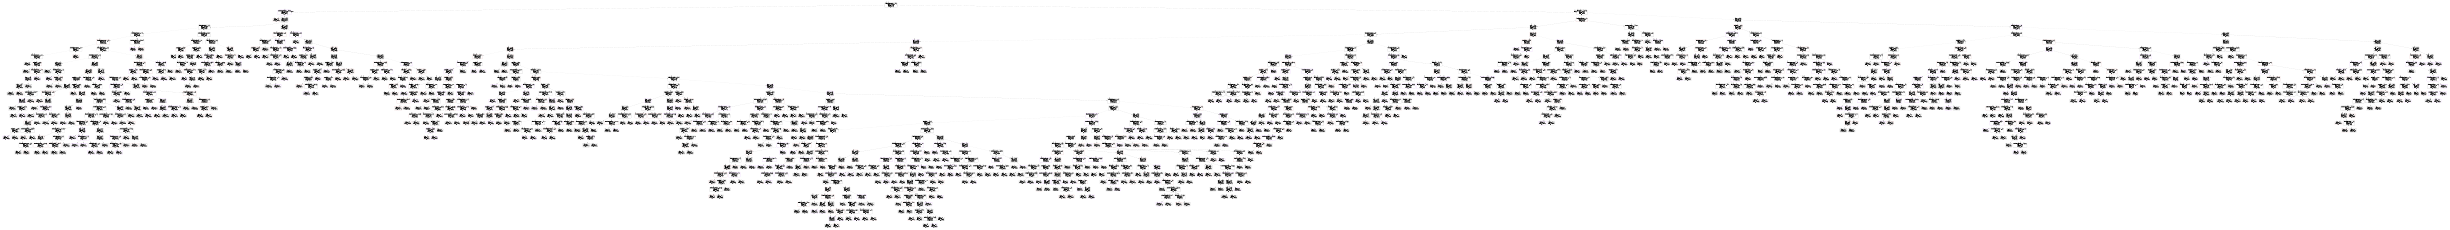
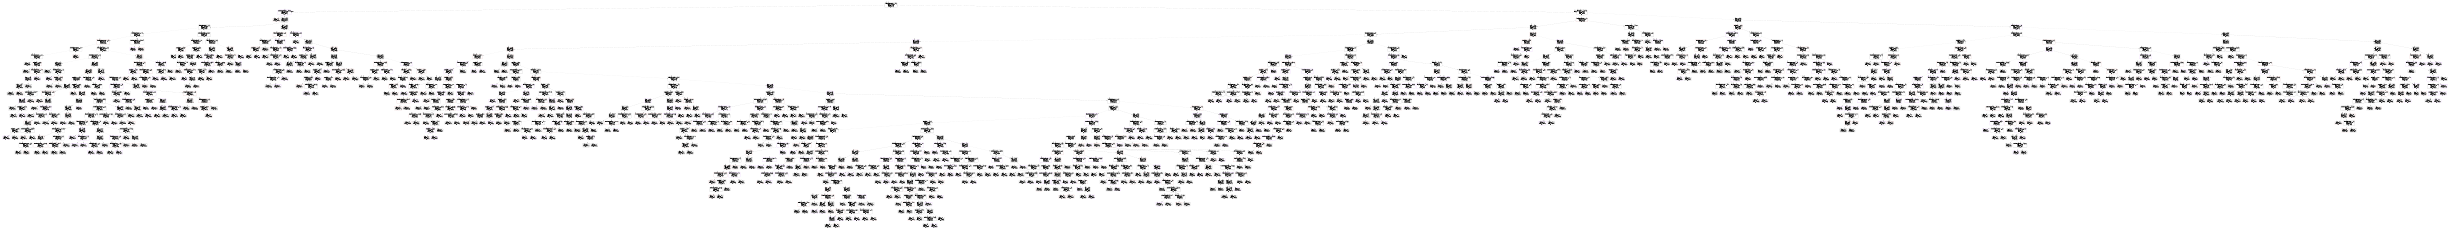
node "mse = 0.0 samples = 1 value = 109.333": removed
